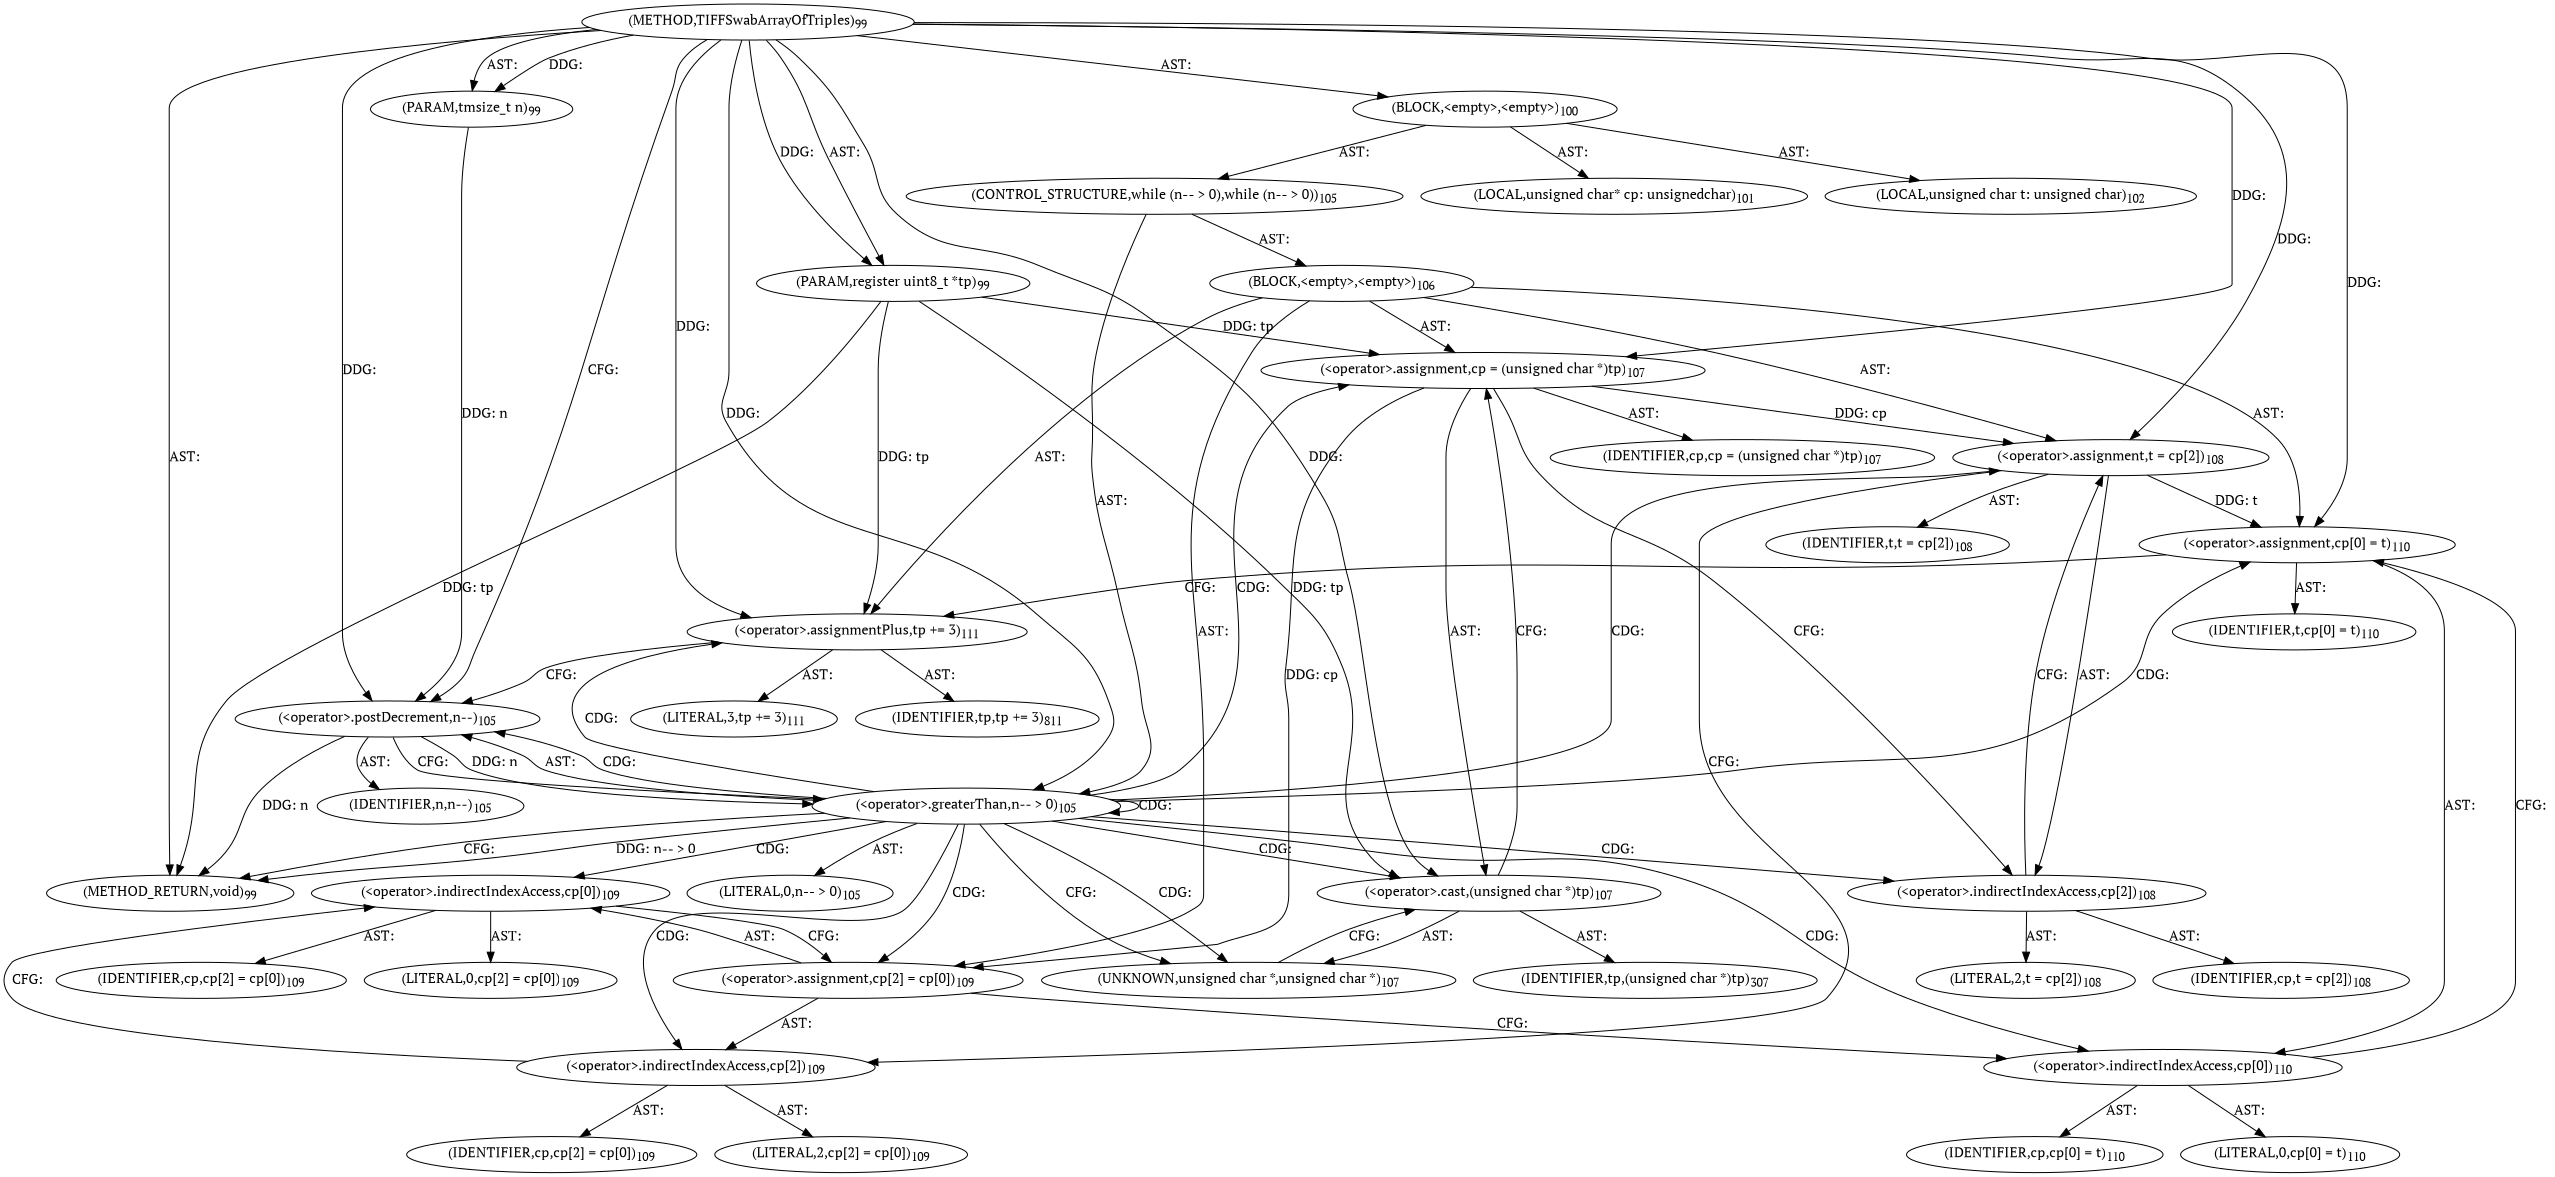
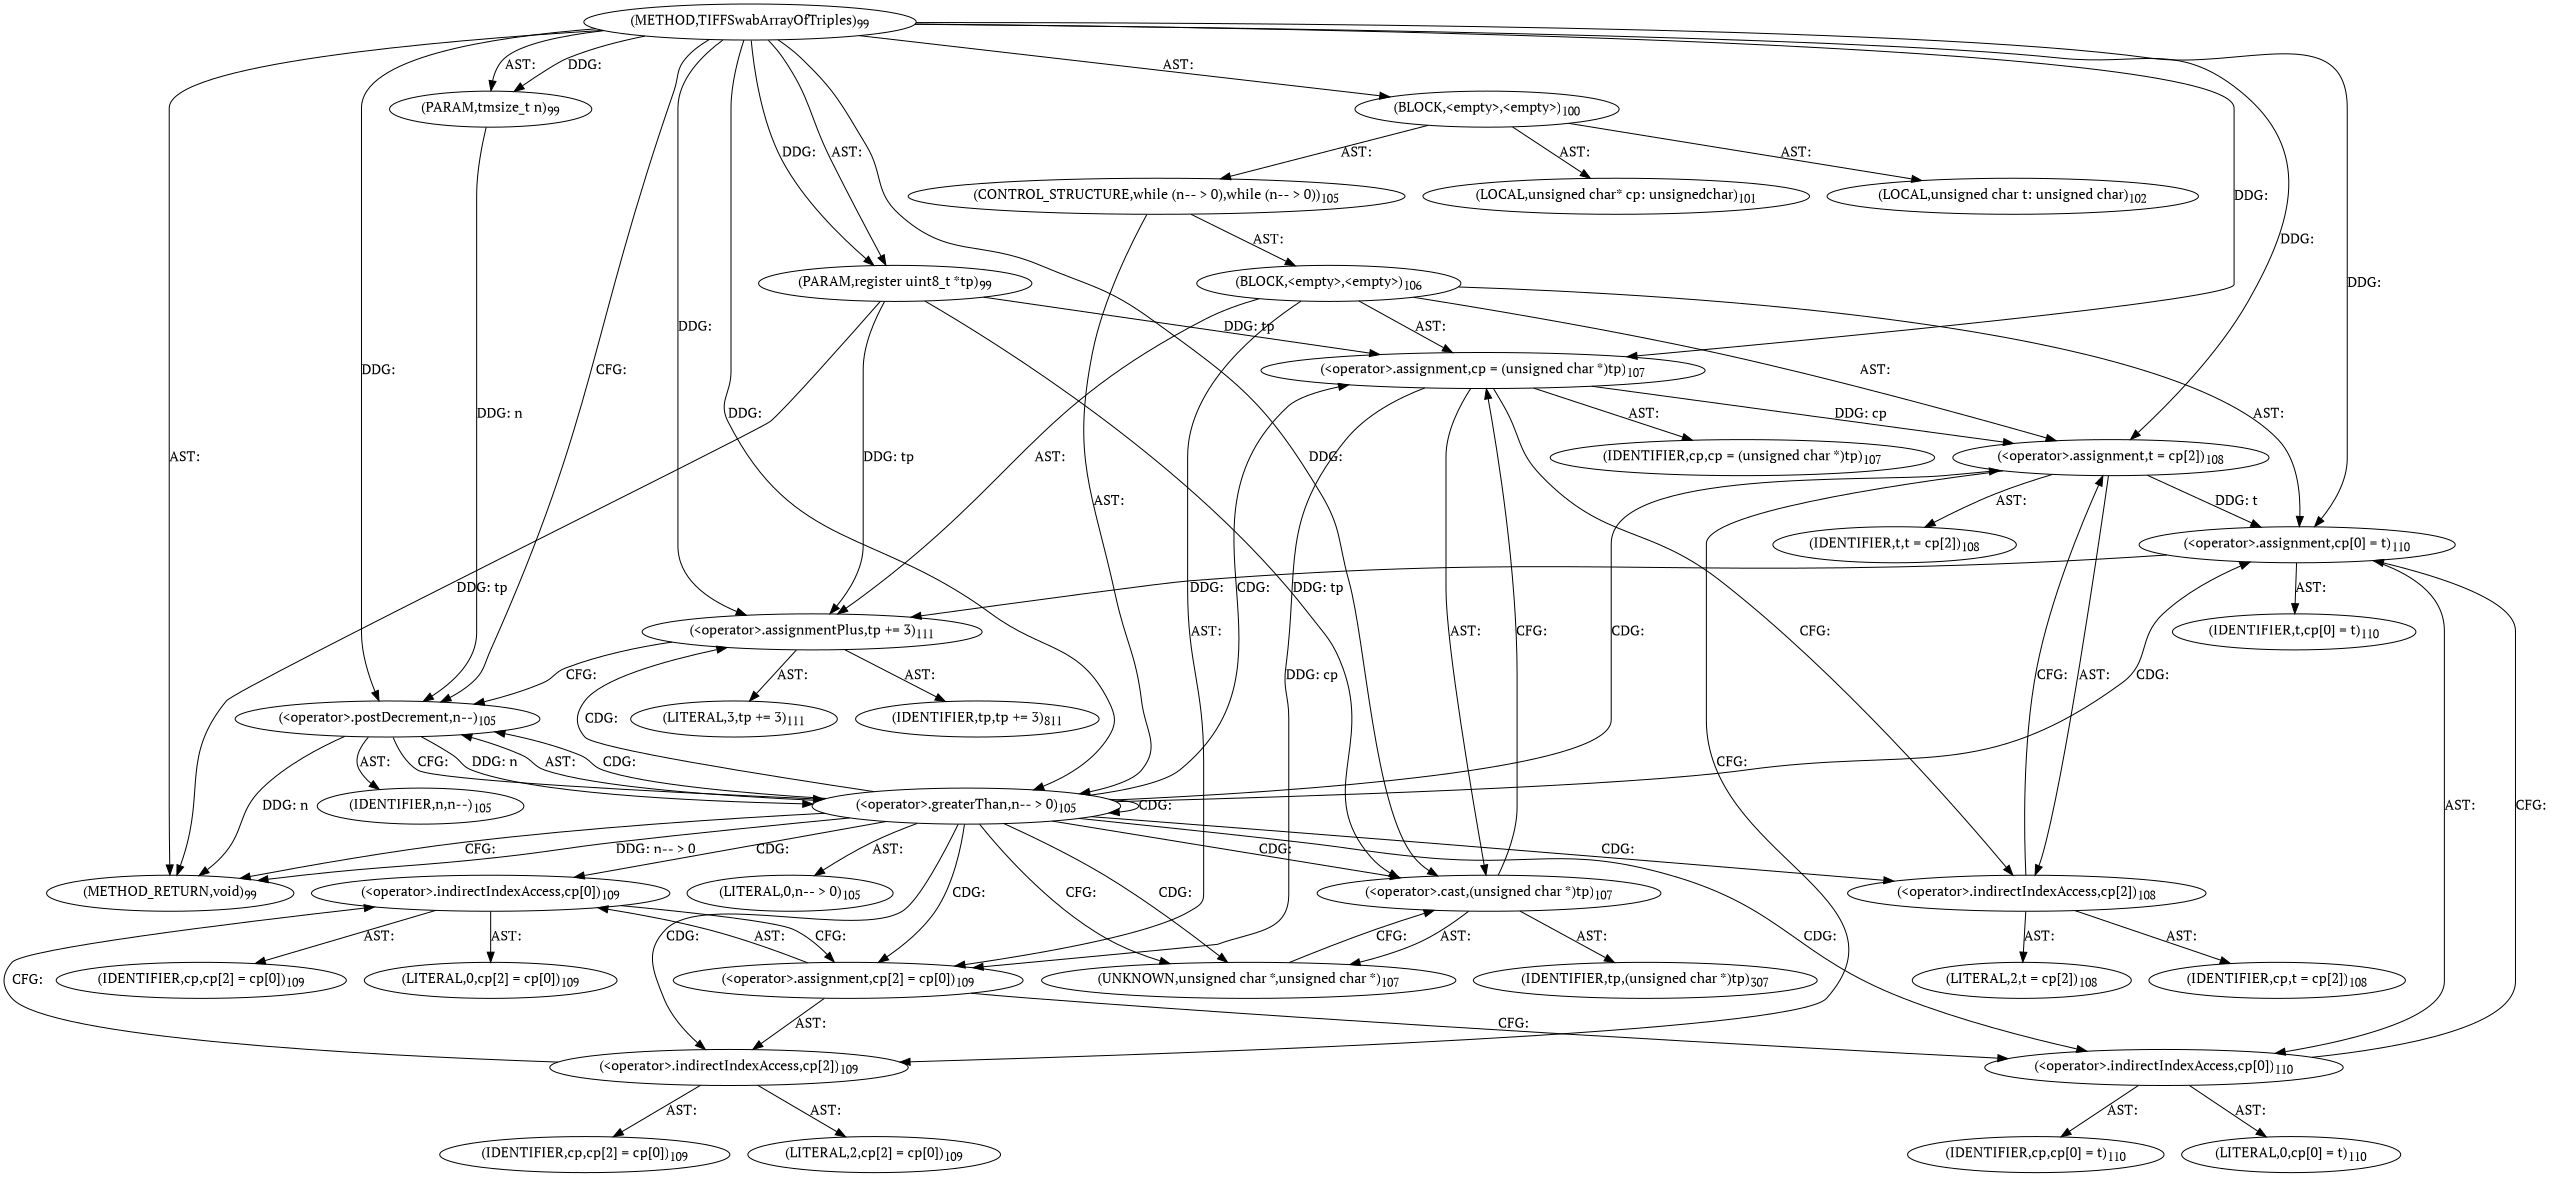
edge "(<operator>.assignment,cp[0] = t)" -> "(<operator>.assignmentPlus,tp += 3)": label "CFG: " -> "DDG: "
